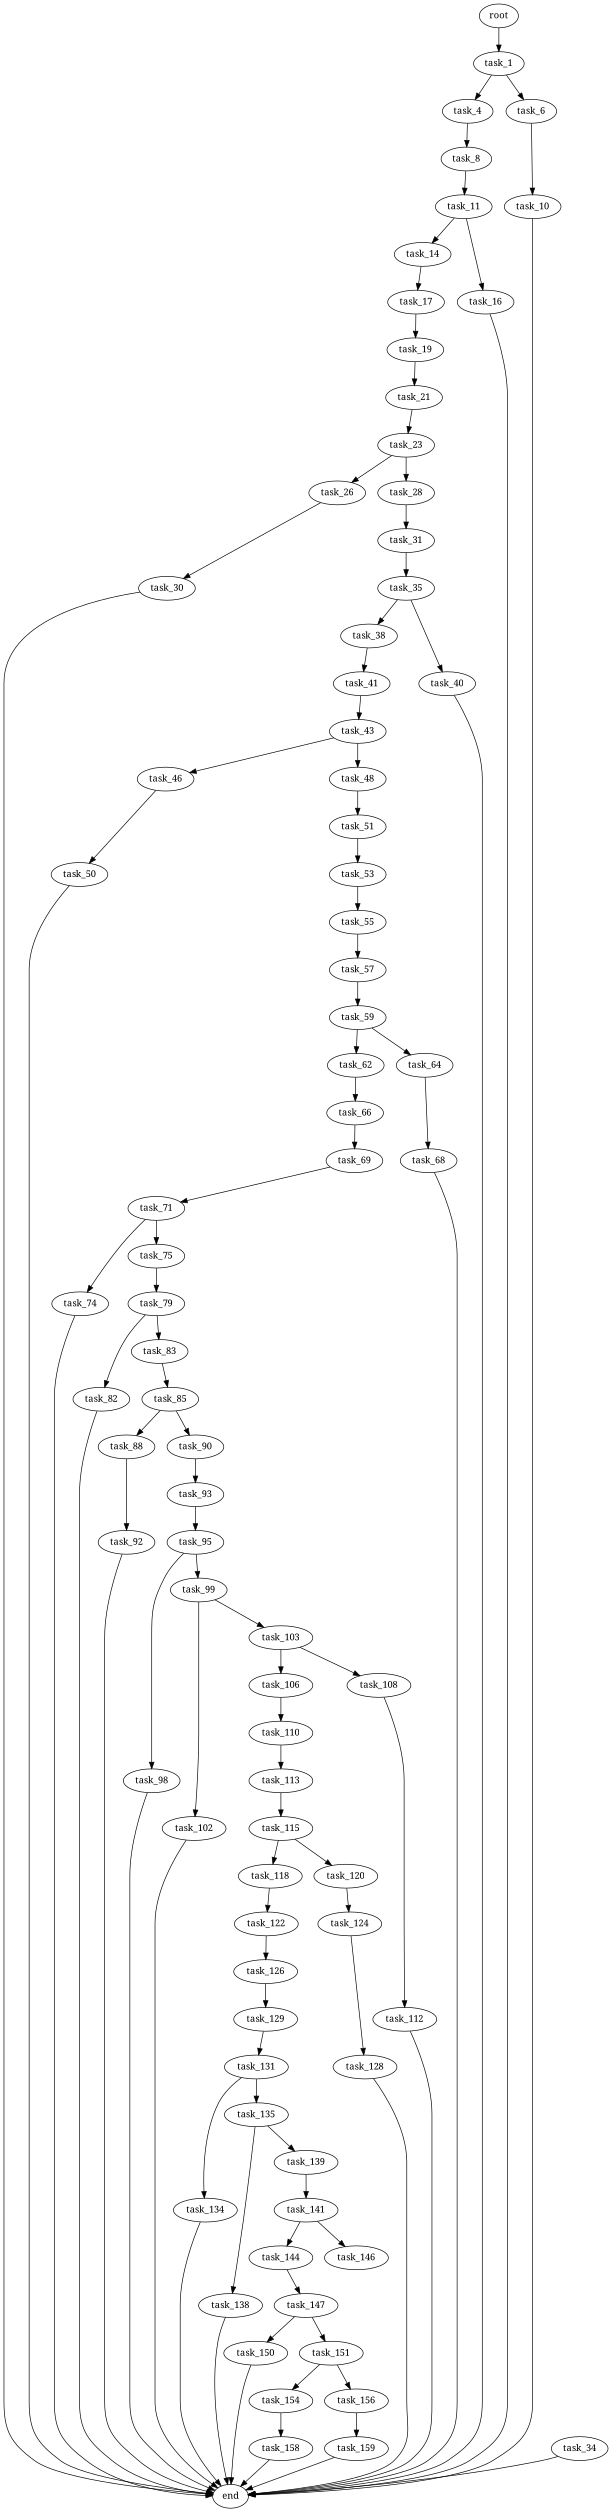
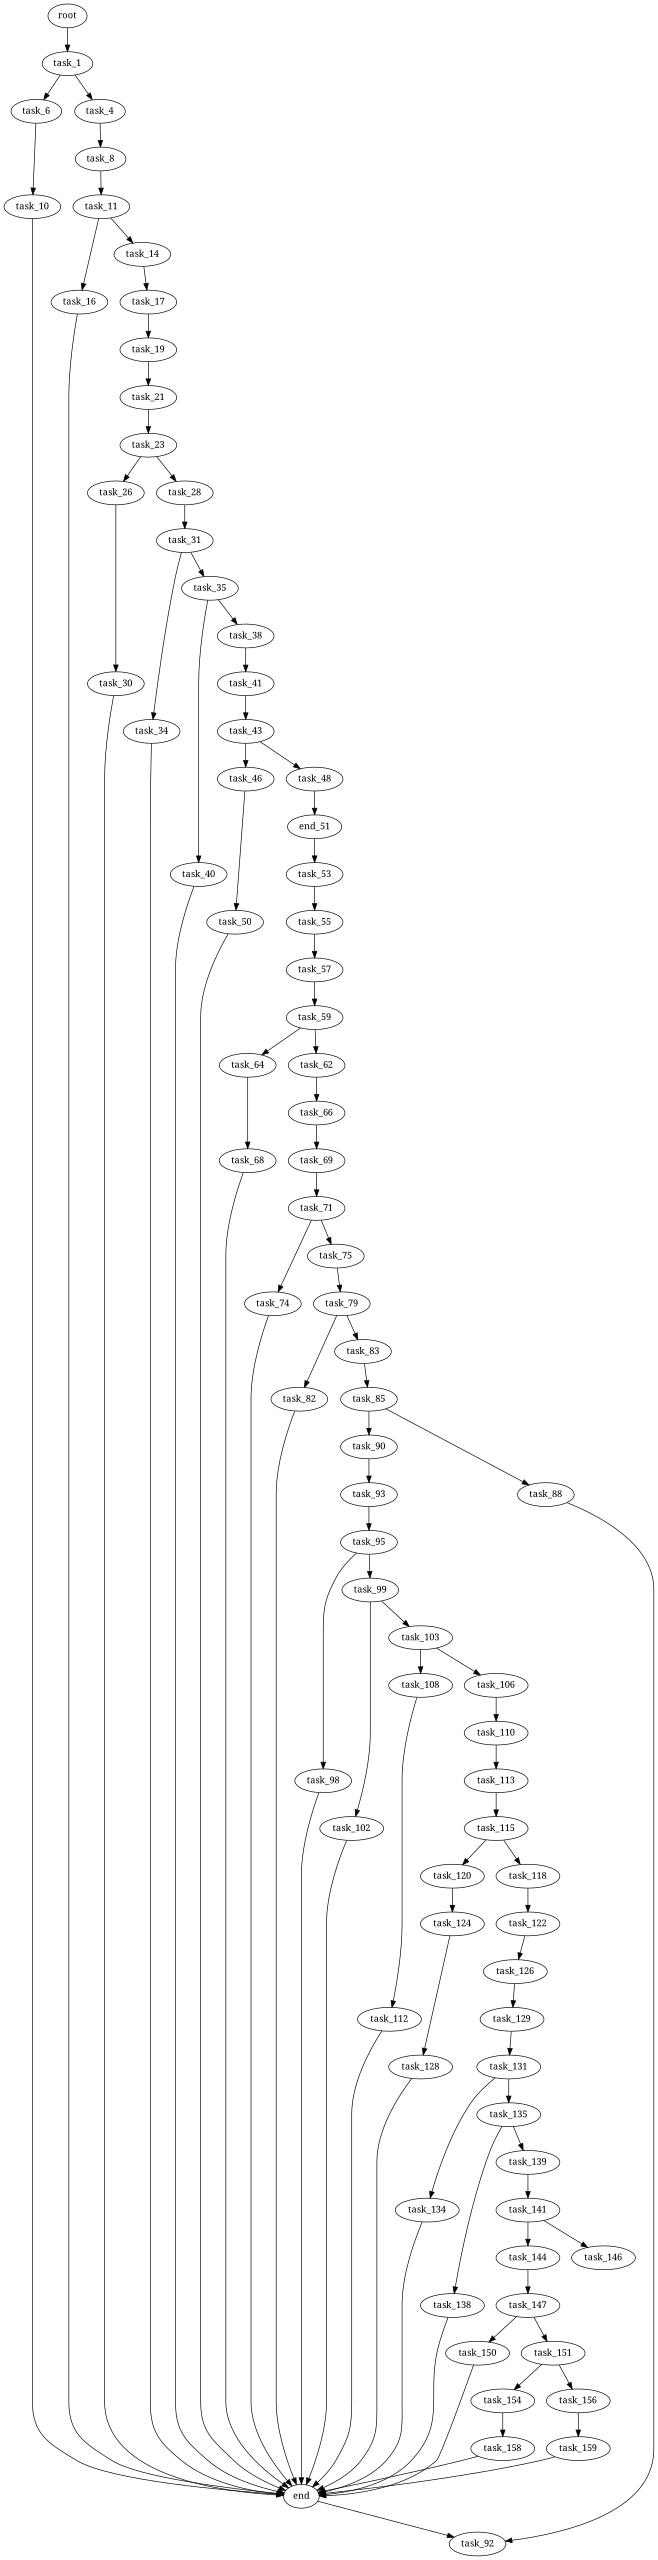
edge "task_31" -> "task_34": added
node "task_51": label "task_51" -> "end_51"
edge "task_92" -> "end": reversed
